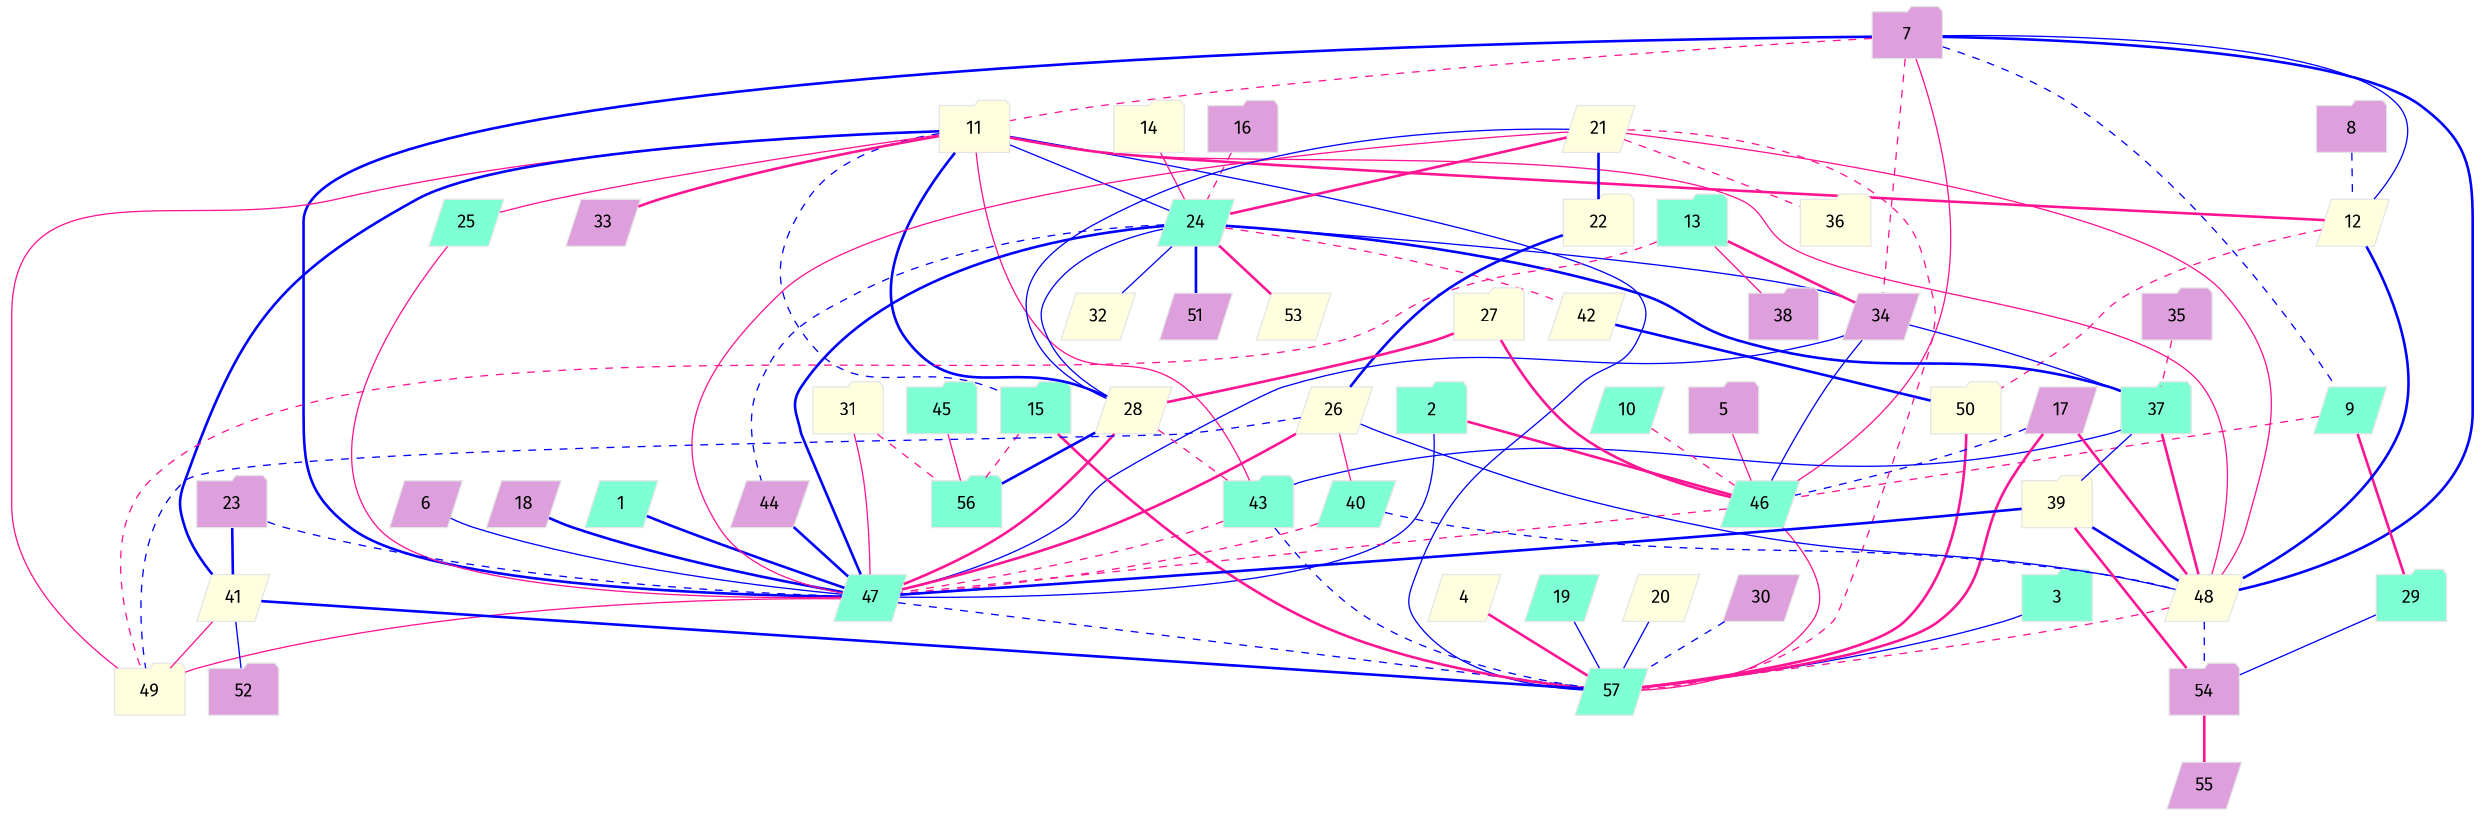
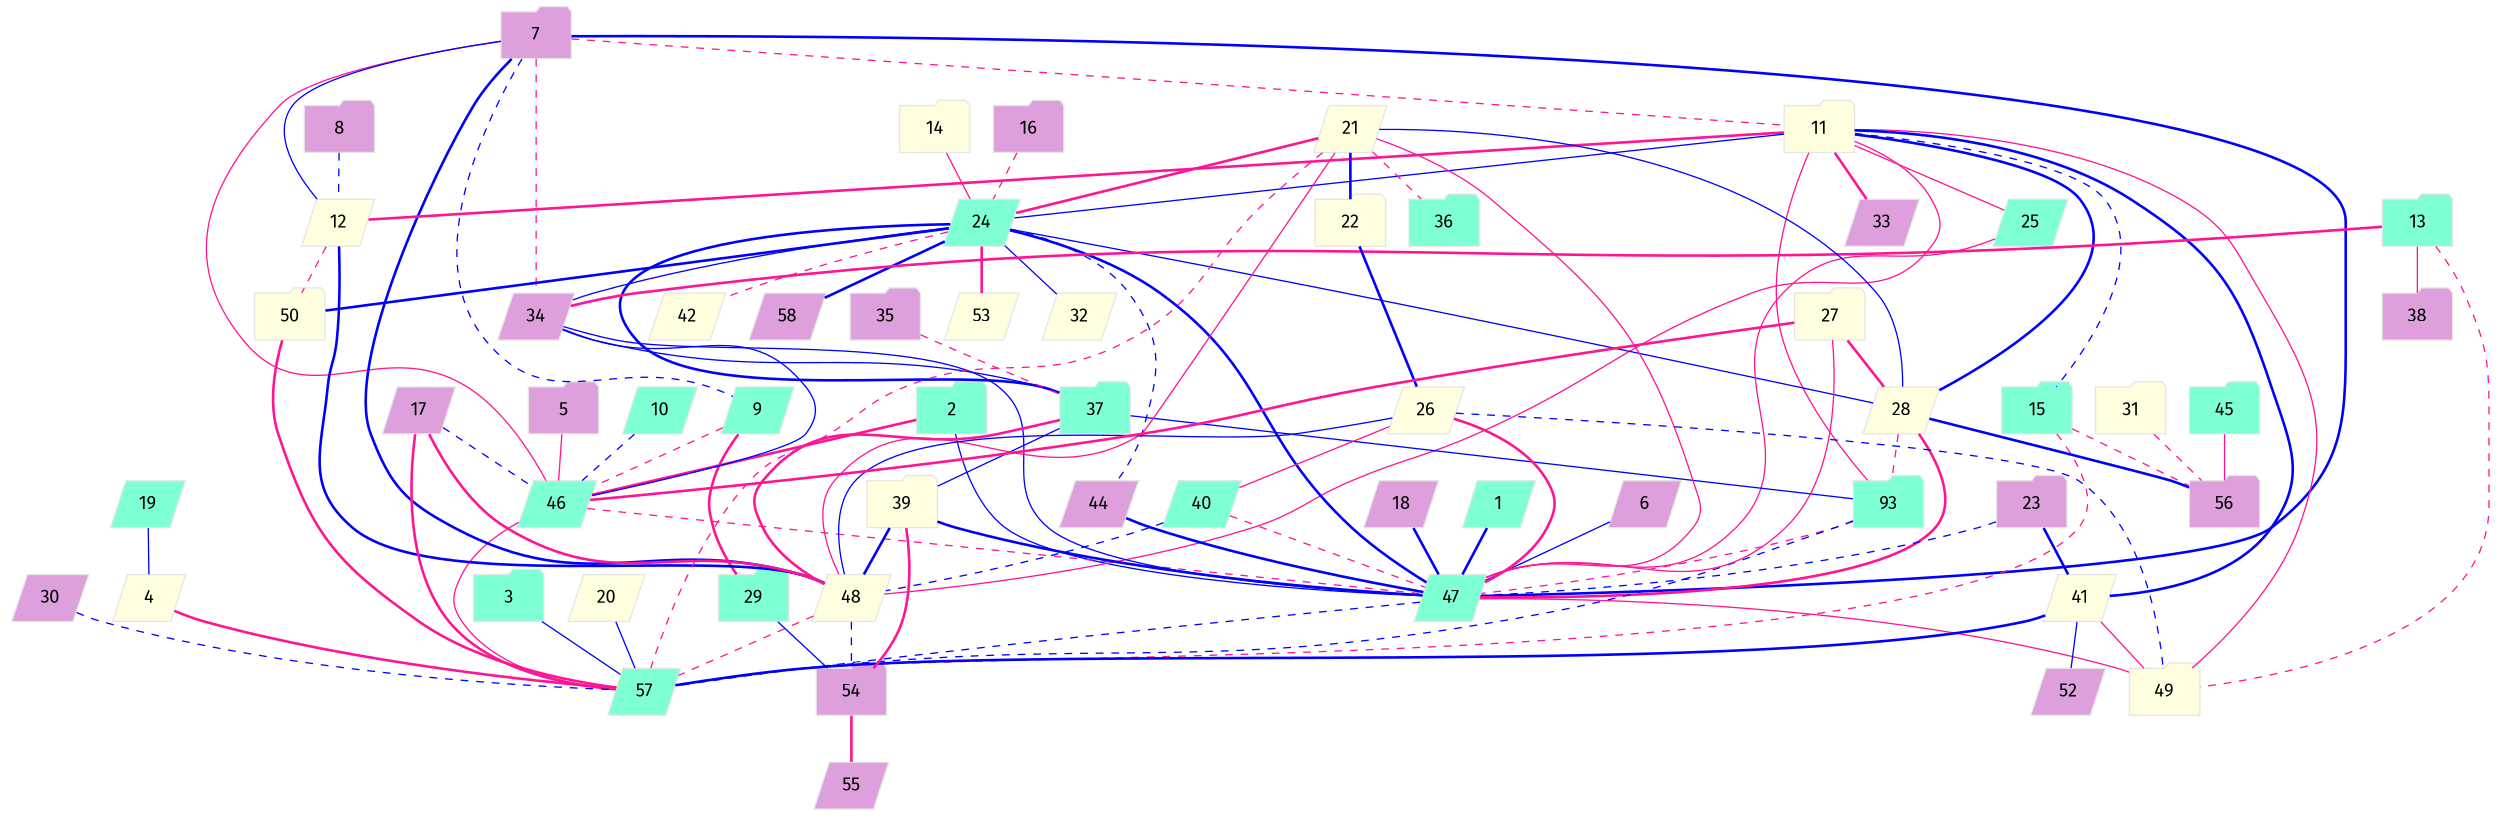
node "36": fillcolor lightyellow -> aquamarine
edge "11" -- "57": removed
node "51": label "51" -> "58"
edge "42" -- "50": now "24" -- "50"
edge "10" -- "46": color deeppink -> blue
edge "31" -- "47": now "27" -- "47"
node "56": fillcolor aquamarine -> plum
node "43": label "43" -> "93"
edge "15" -- "57": style bold -> dashed
edge "19" -- "57": now "19" -- "4"
node "52": shape folder -> parallelogram
